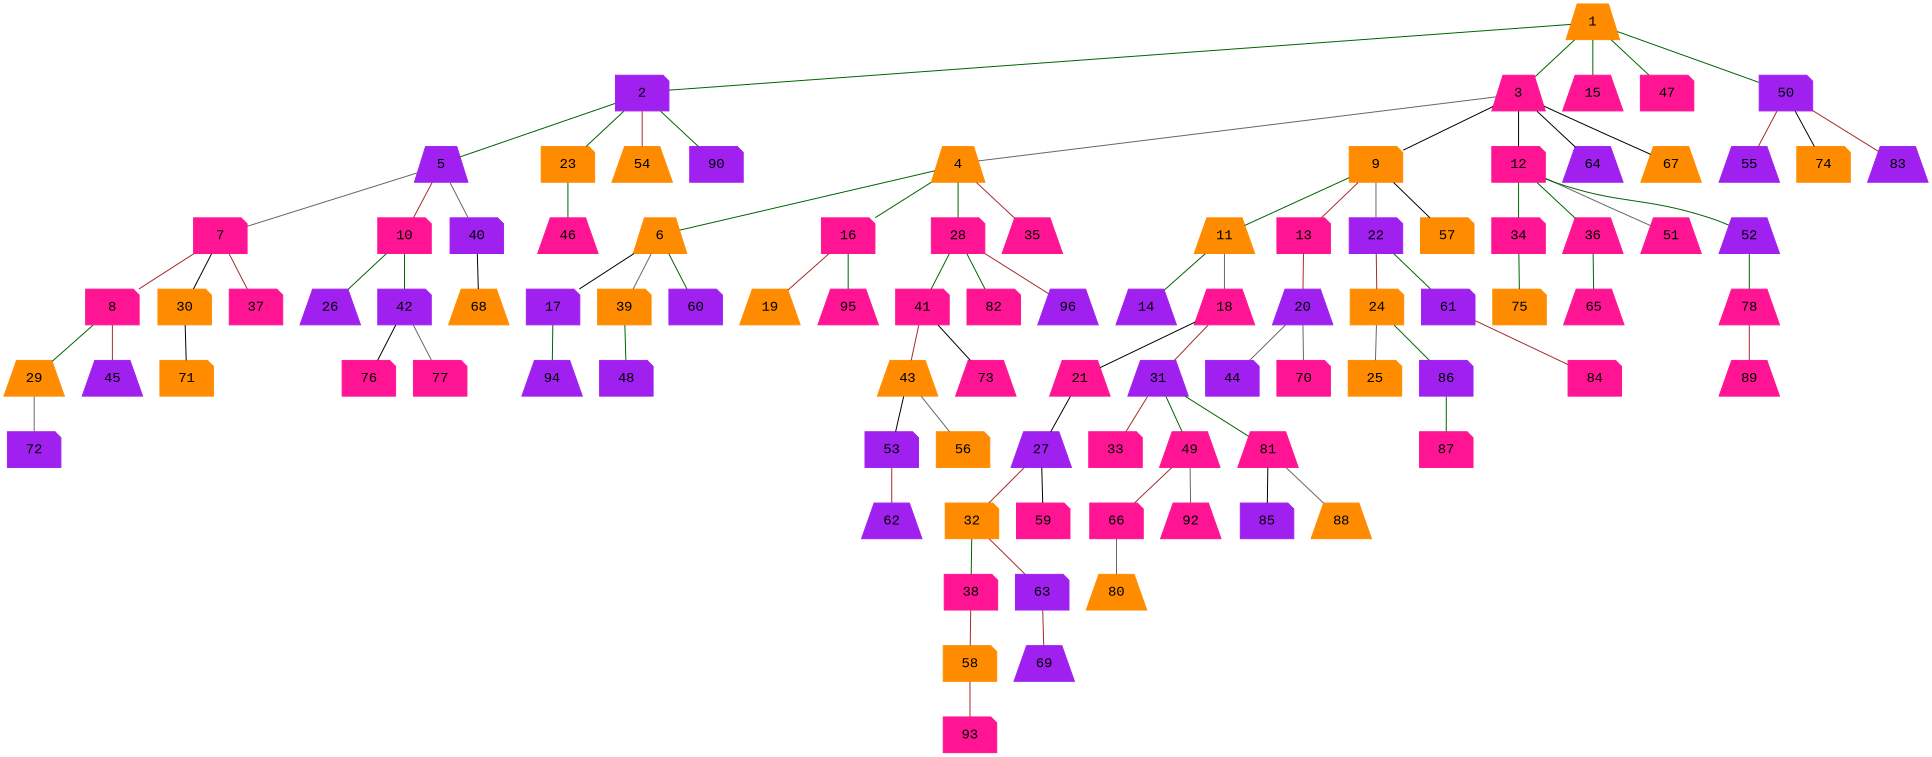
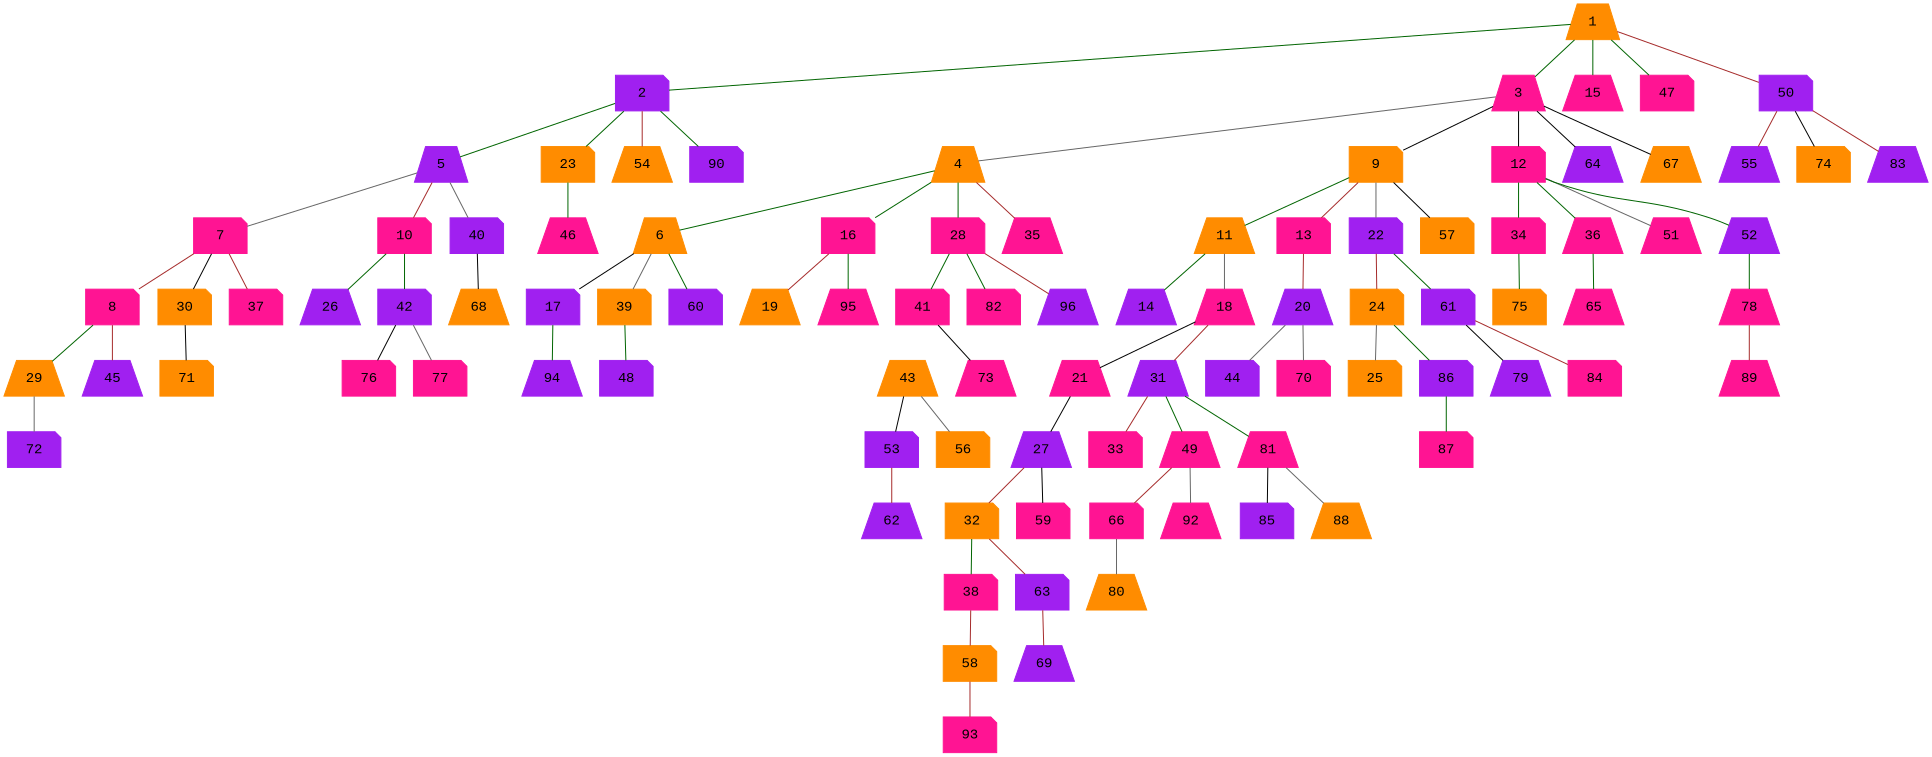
edge "1" -- "50": color darkgreen -> brown
edge "41" -- "43": removed
node "79": added
